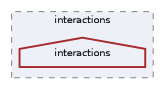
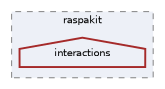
cluster "interactions": label "interactions" -> "raspakit"
